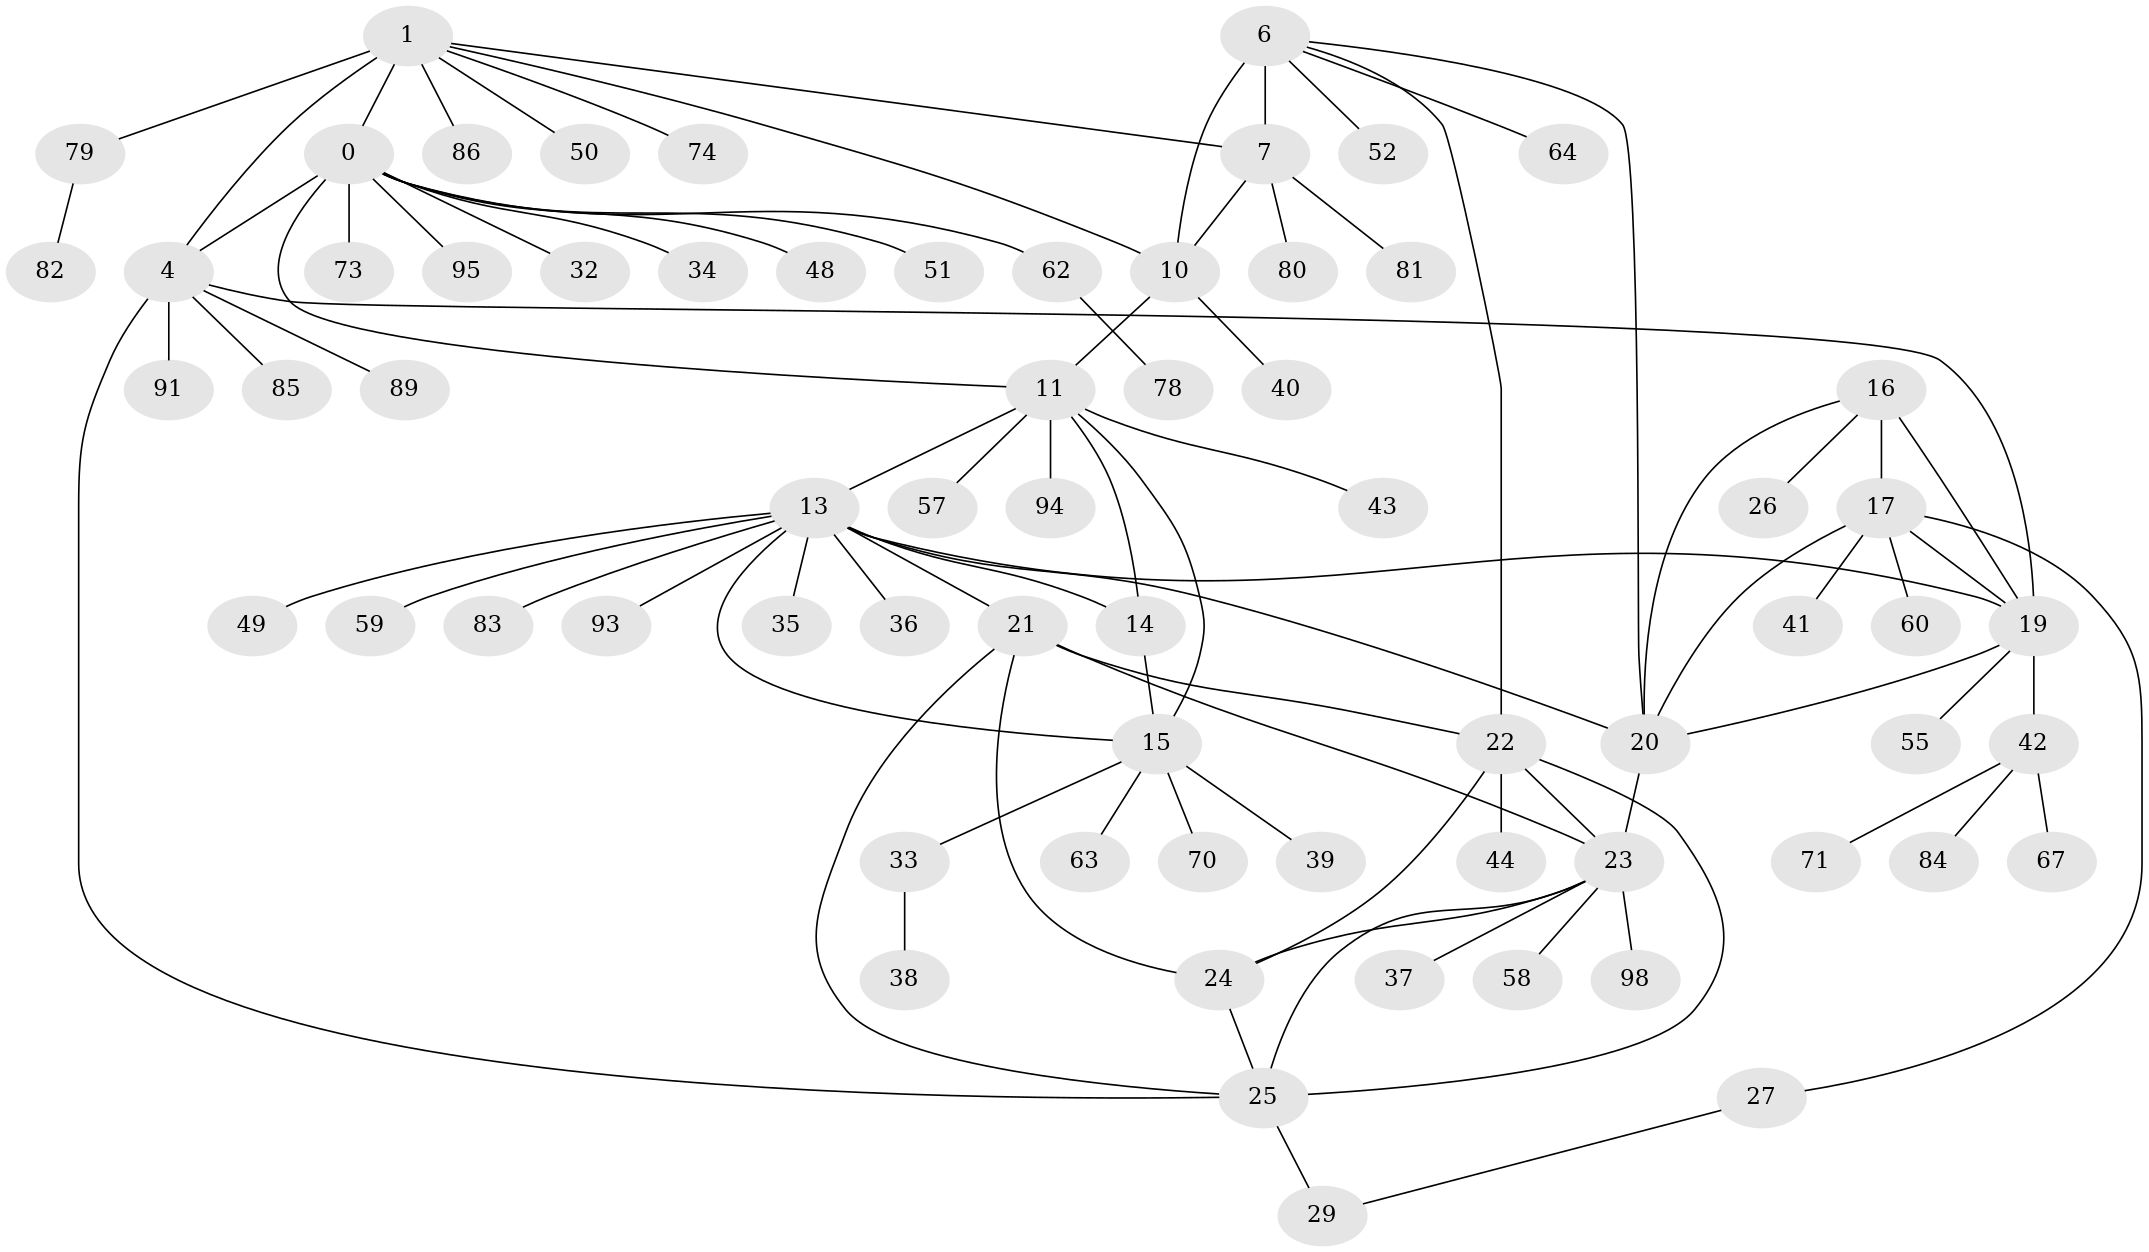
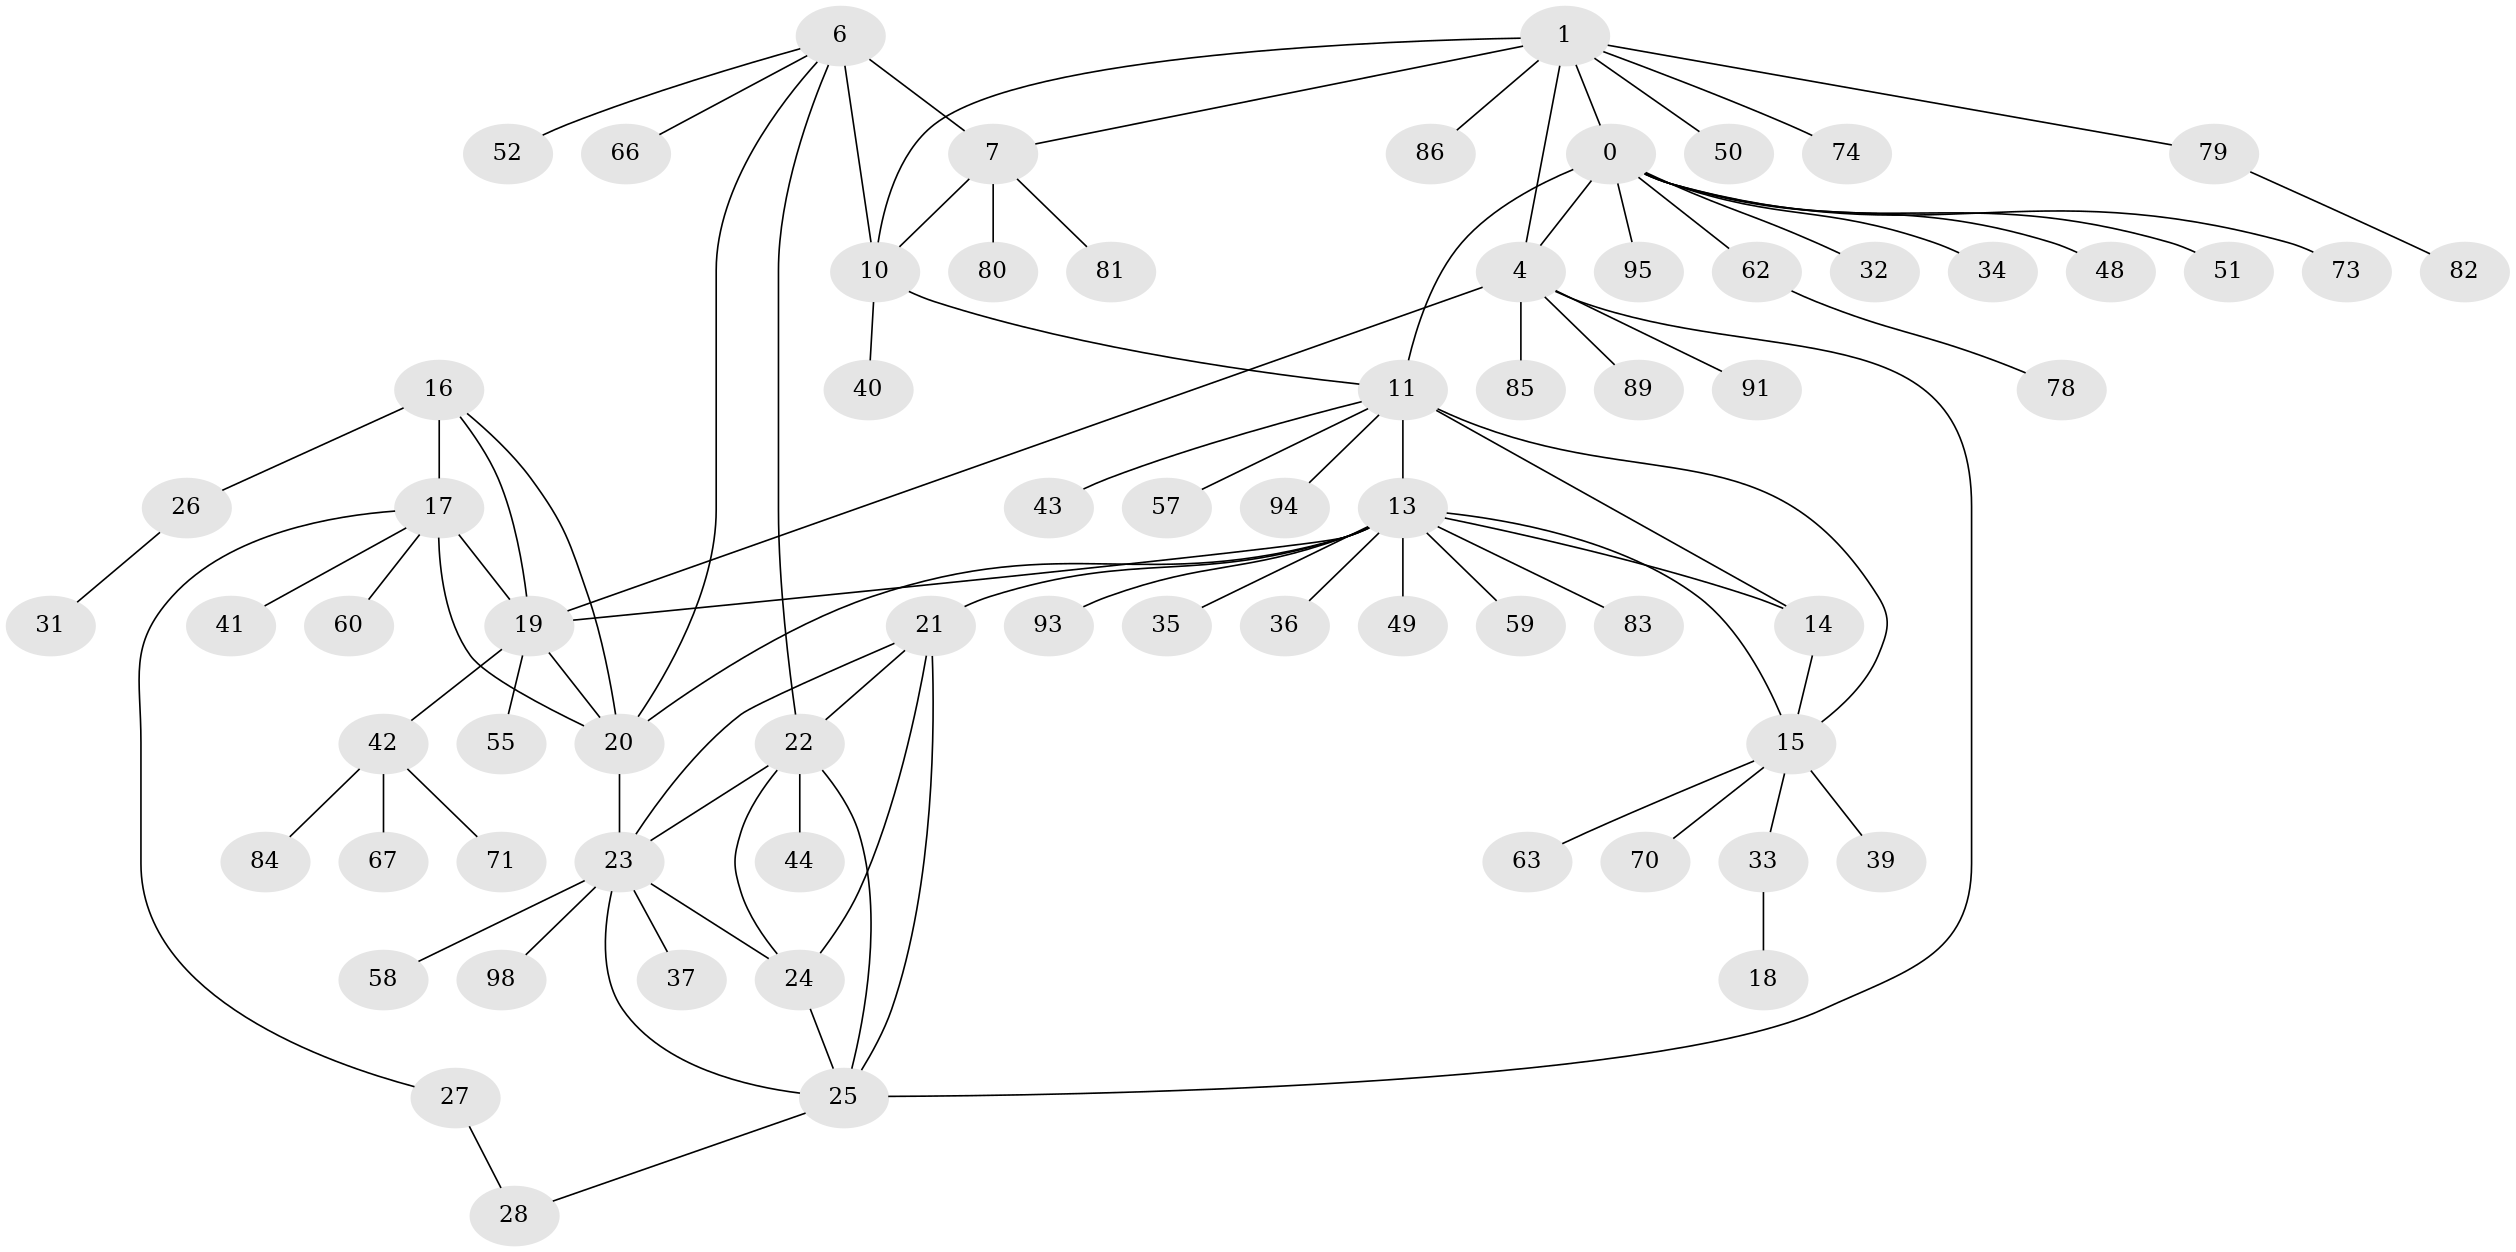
node "64": label "64" -> "66"
node "31": added
node "38": label "38" -> "18"
node "29": label "29" -> "28"
